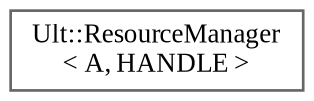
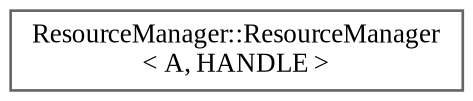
node "Ult::ResourceManager < A, HANDLE >": label "Ult::ResourceManager < A, HANDLE >" -> "ResourceManager::ResourceManager < A, HANDLE >"
